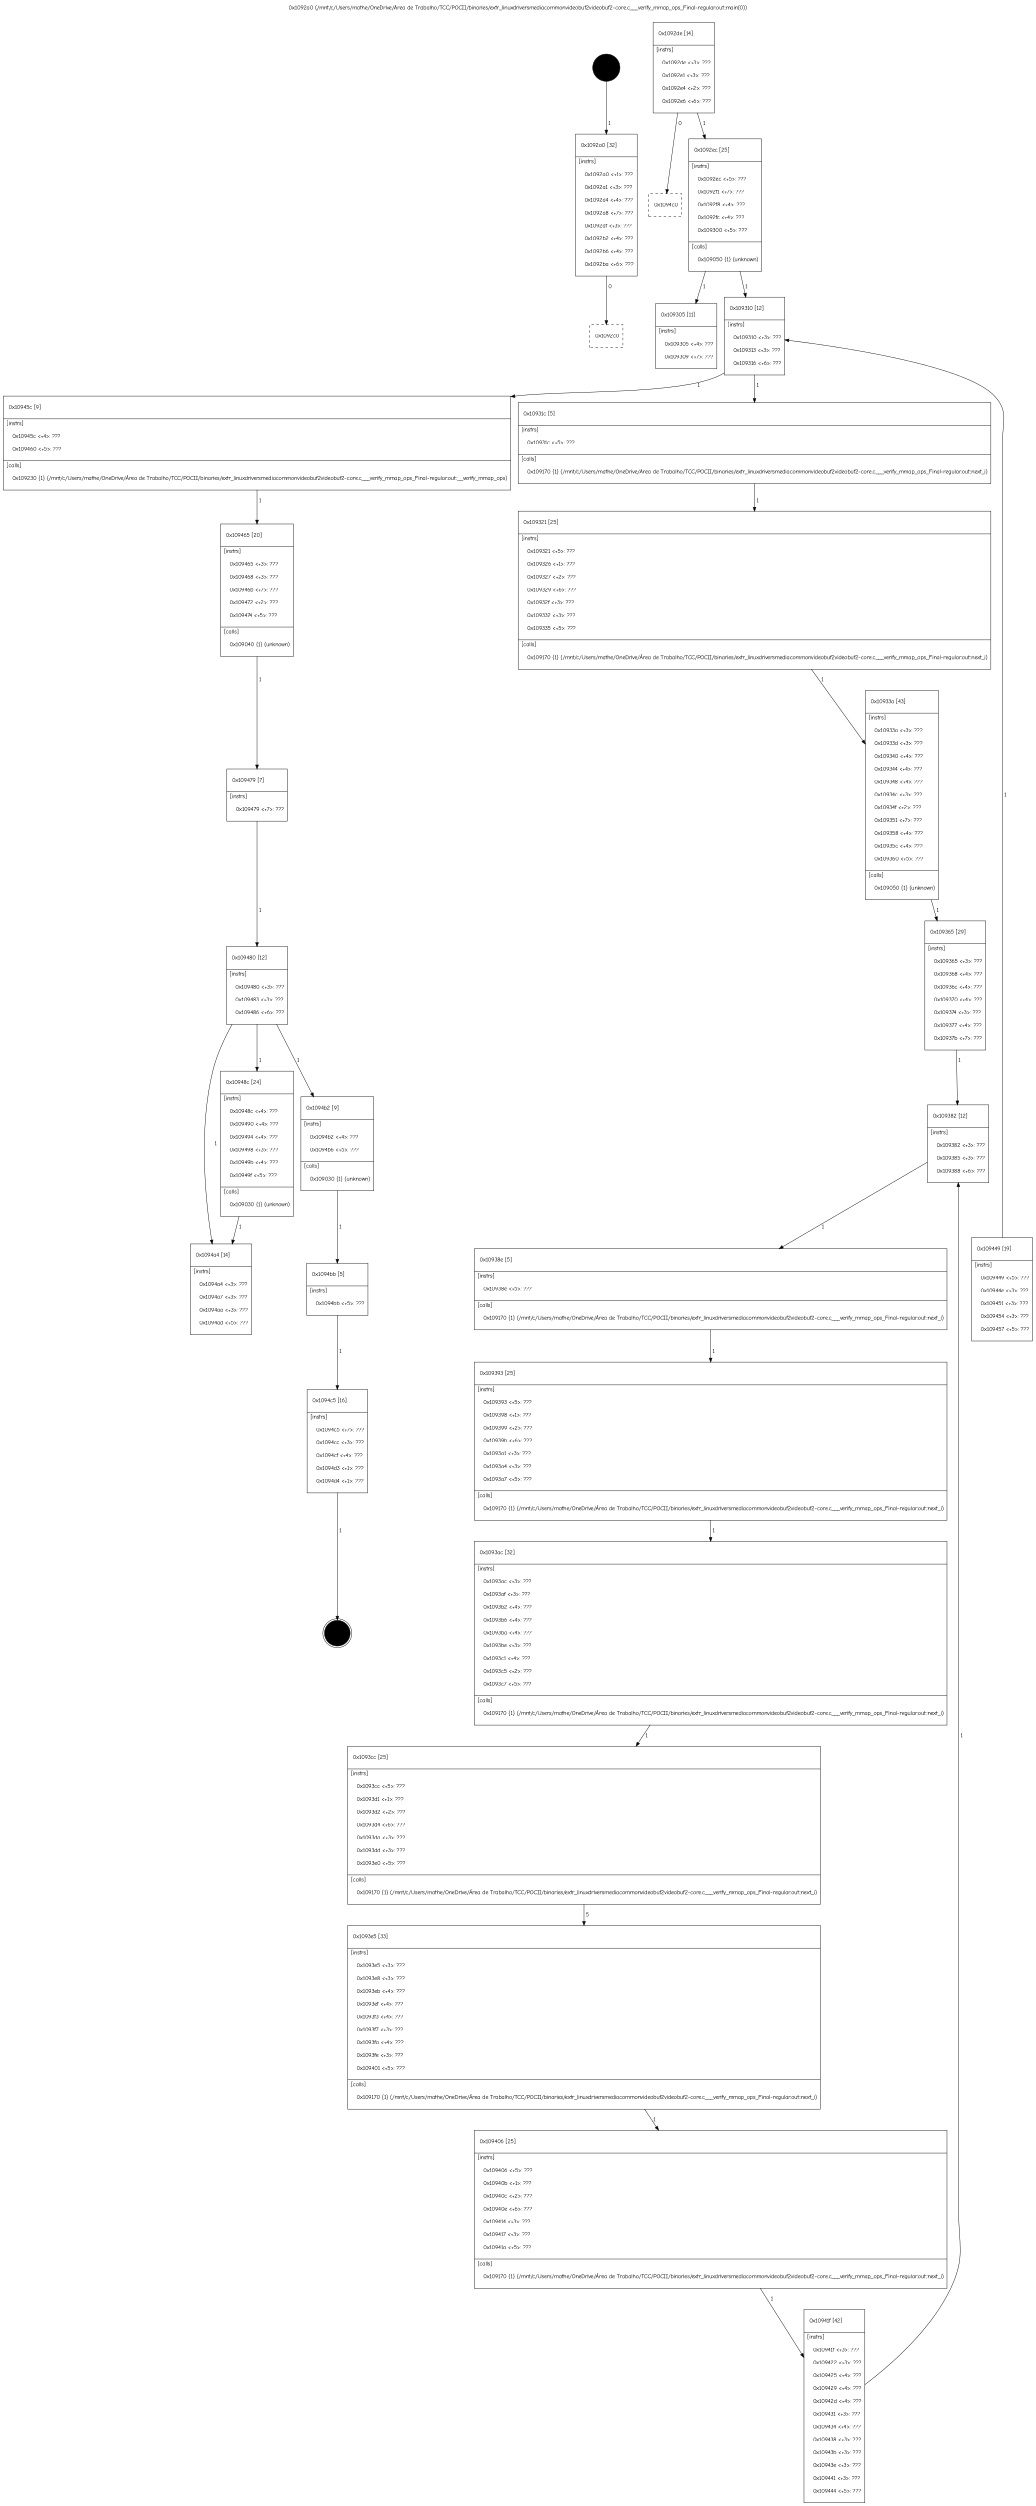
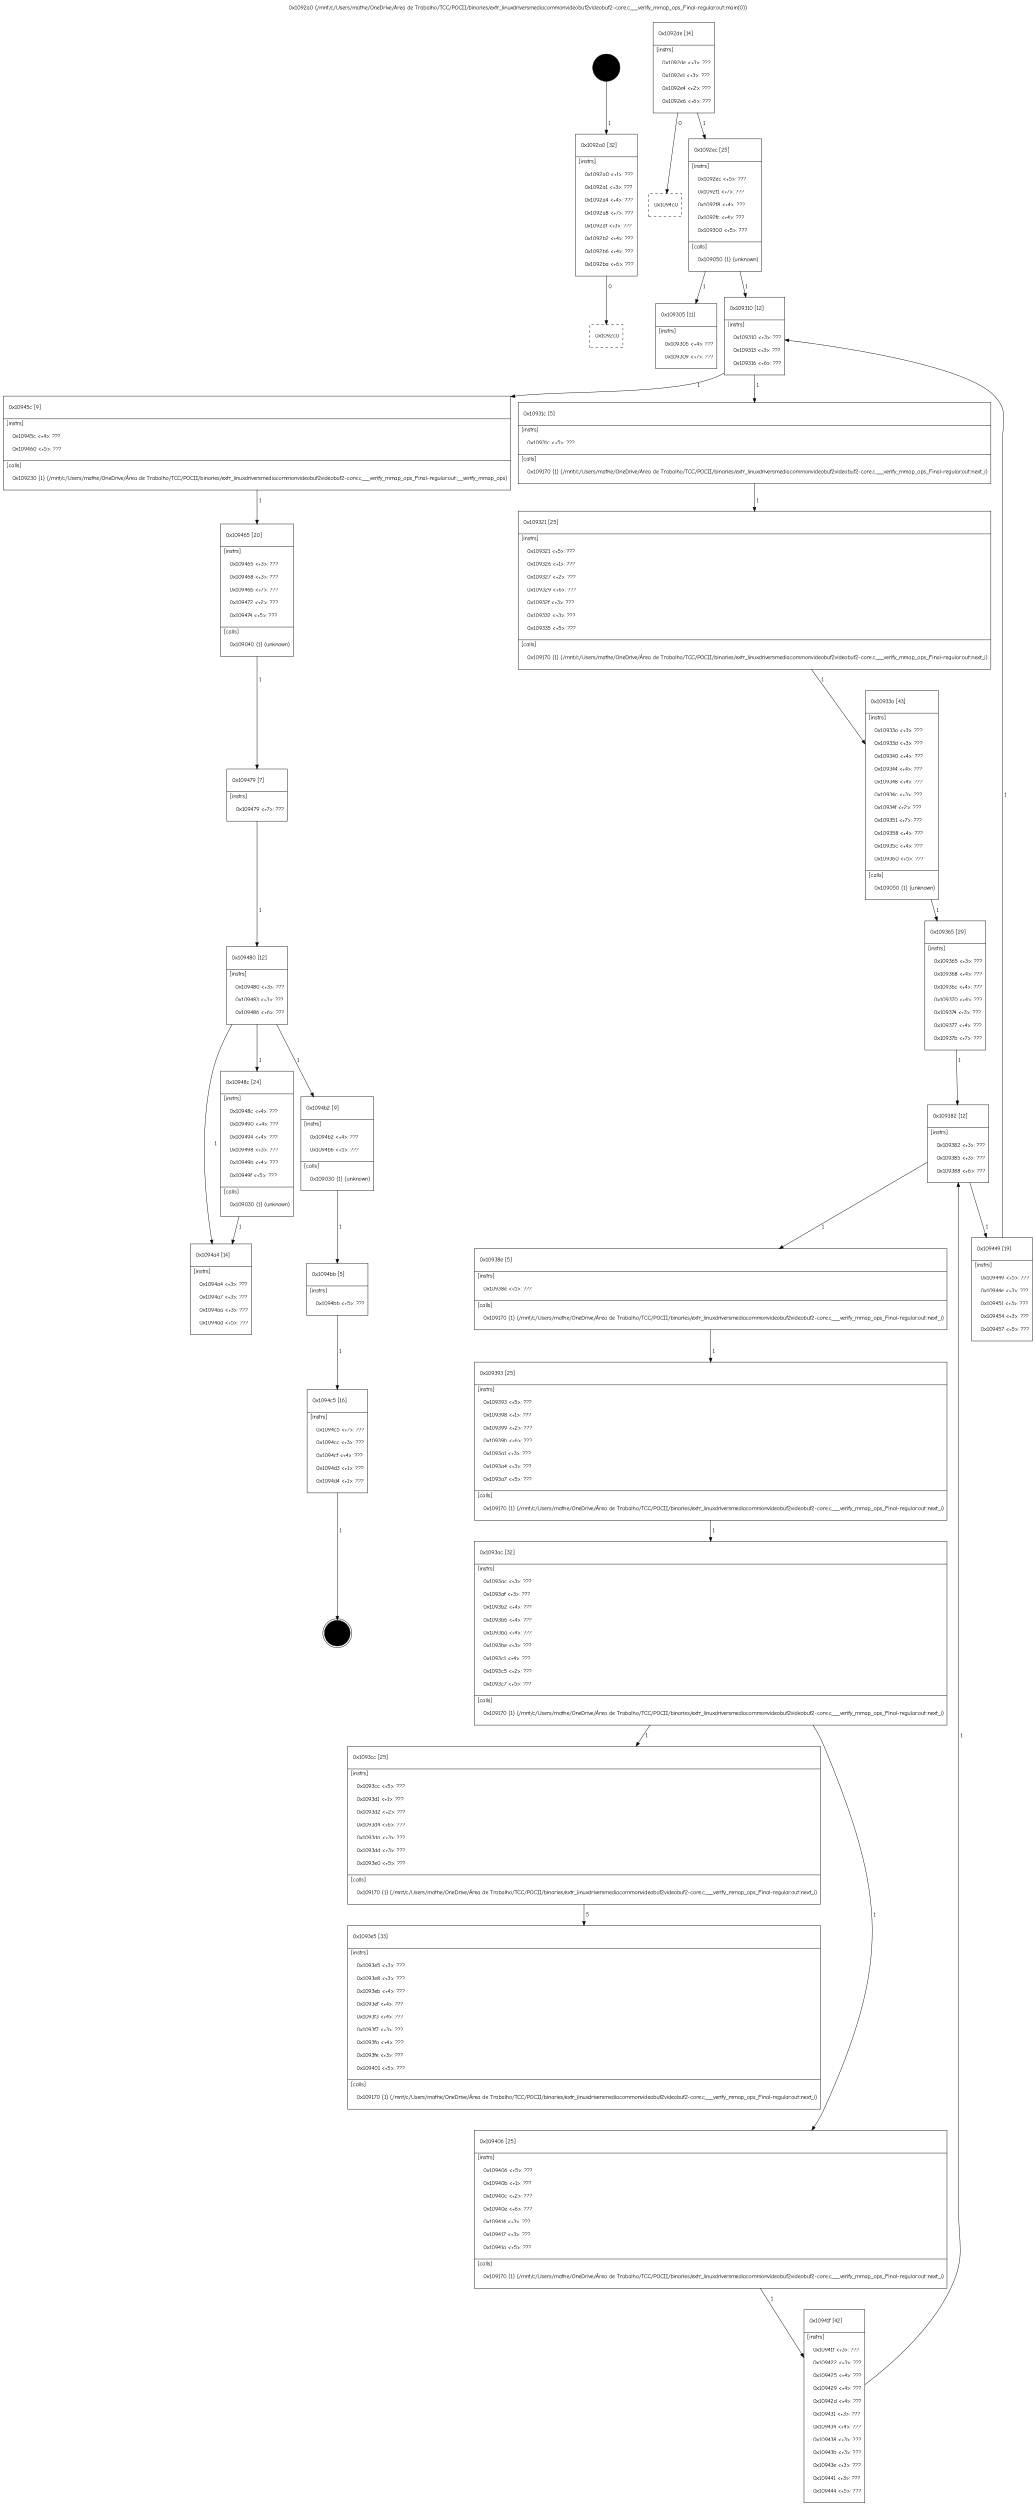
edge "0x109382 [12]" -> "0x109449 [19]": added, label "1"
edge "0x1093e5 [33]" -> "0x109406 [25]": now "0x1093ac [32]" -> "0x109406 [25]"
